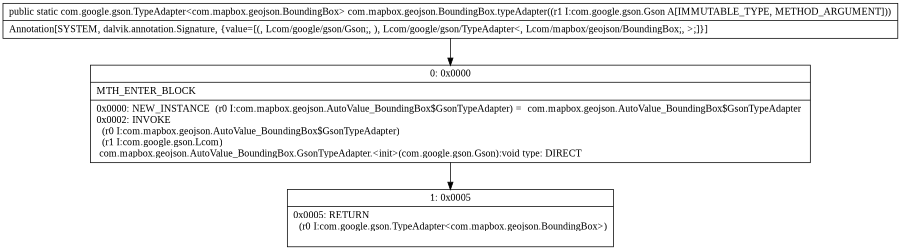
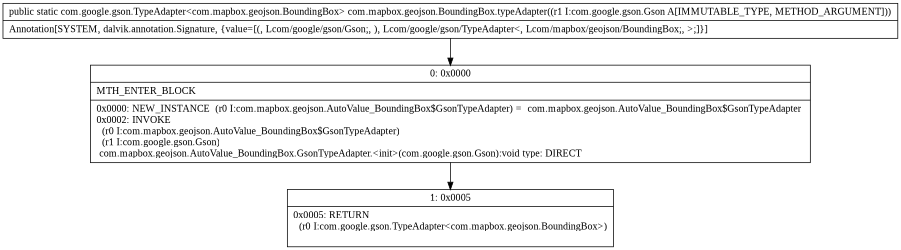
node "0: 0x0000": text "(r1 I:com.google.gson.Lcom)" -> "(r1 I:com.google.gson.Gson)"
